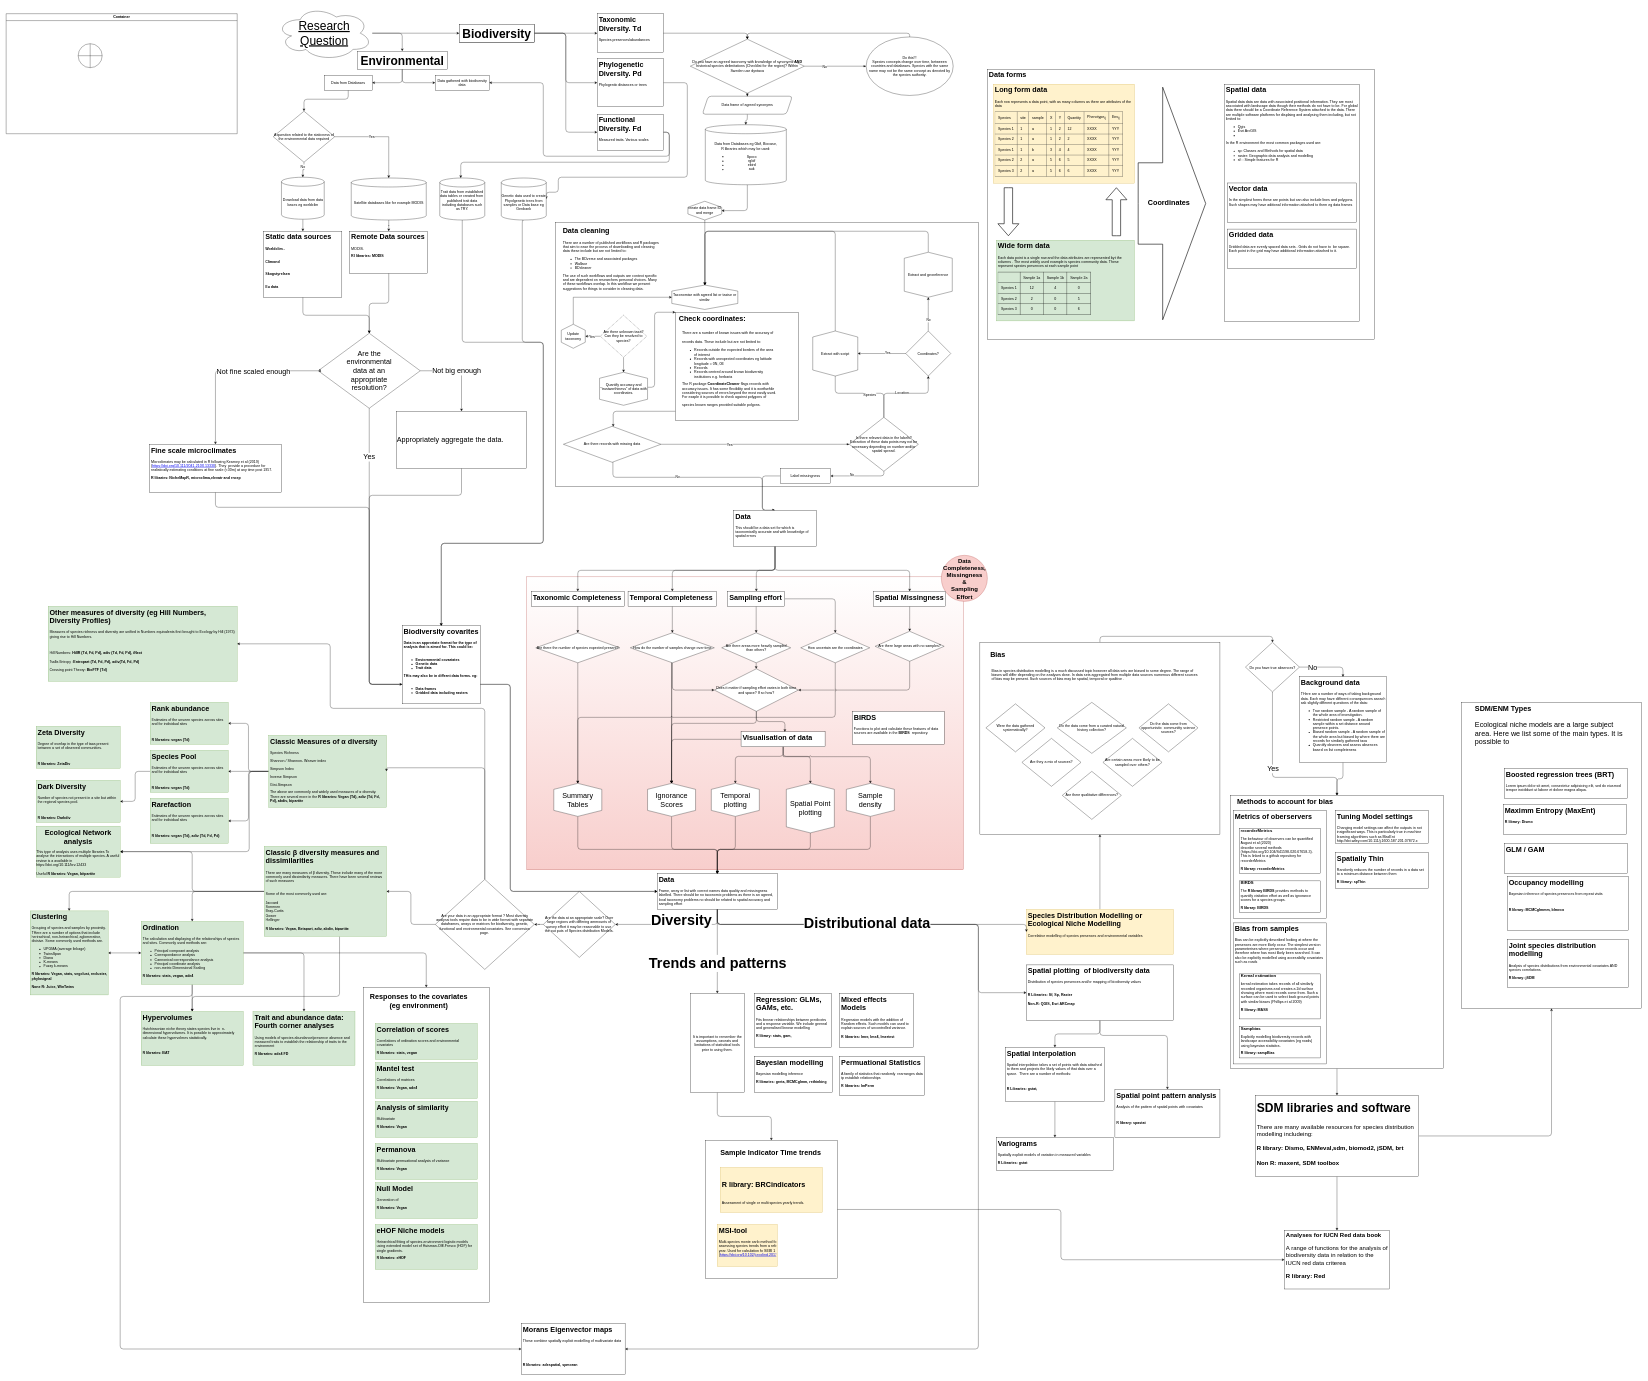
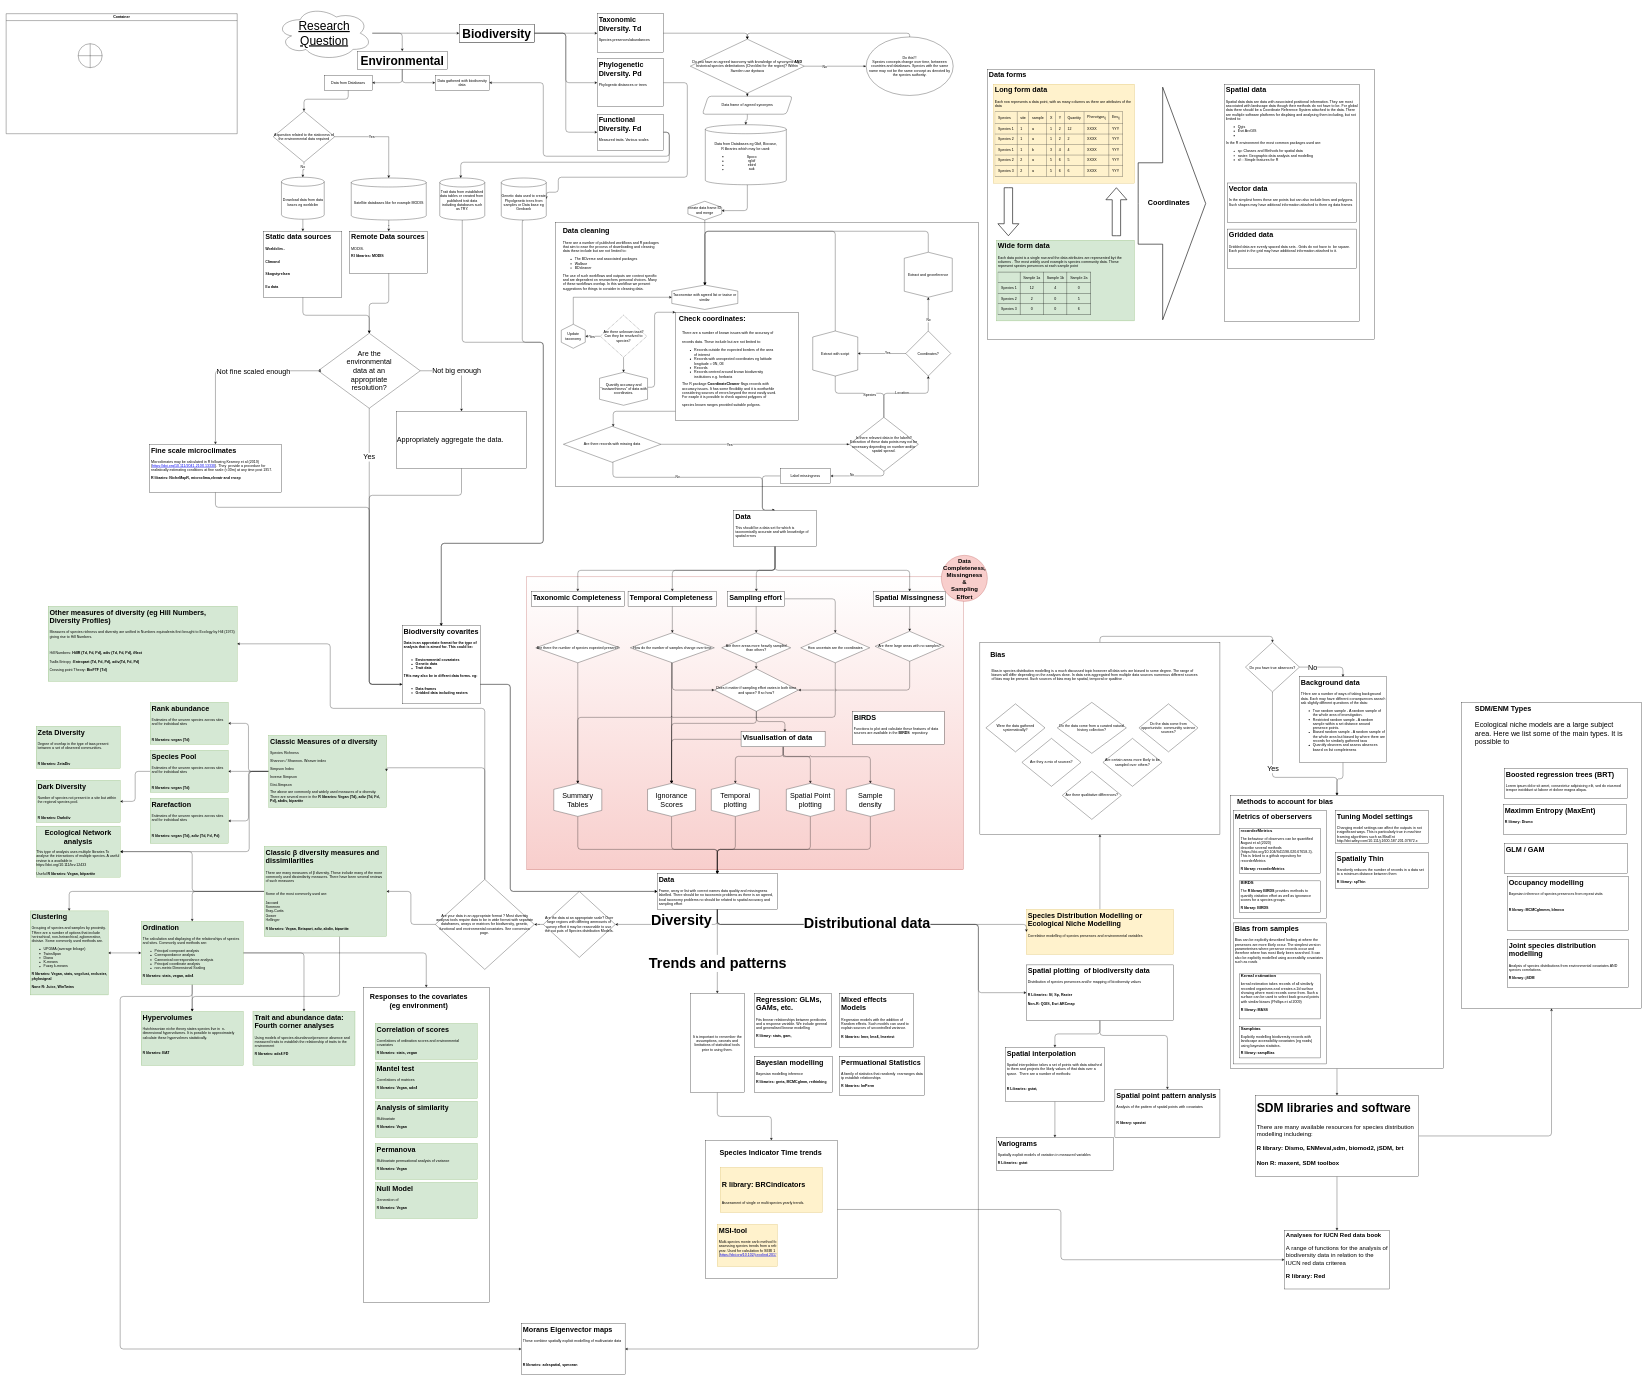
node "Spatial Point plotting": size 48x50 -> 48x33
node "Sample Indicator Time trends": label "Sample Indicator Time trends" -> "Species Indicator Time trends"
node "eHOF Niche models Heirarchical fitting of species-environment logistic models using extended model set of Huisman-Olff-Fresco (HOF) for single gradients. R libraries: eHOF": removed
